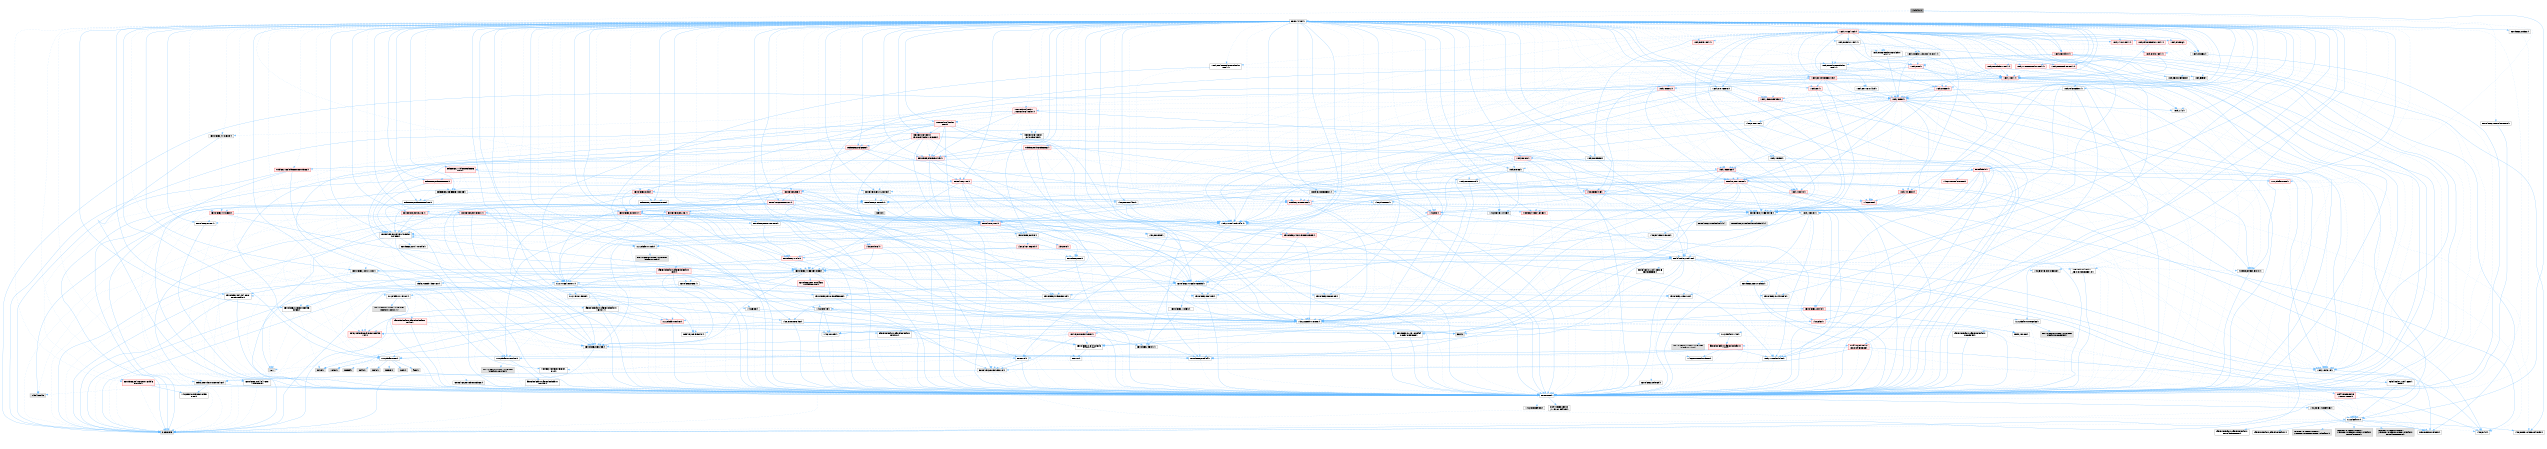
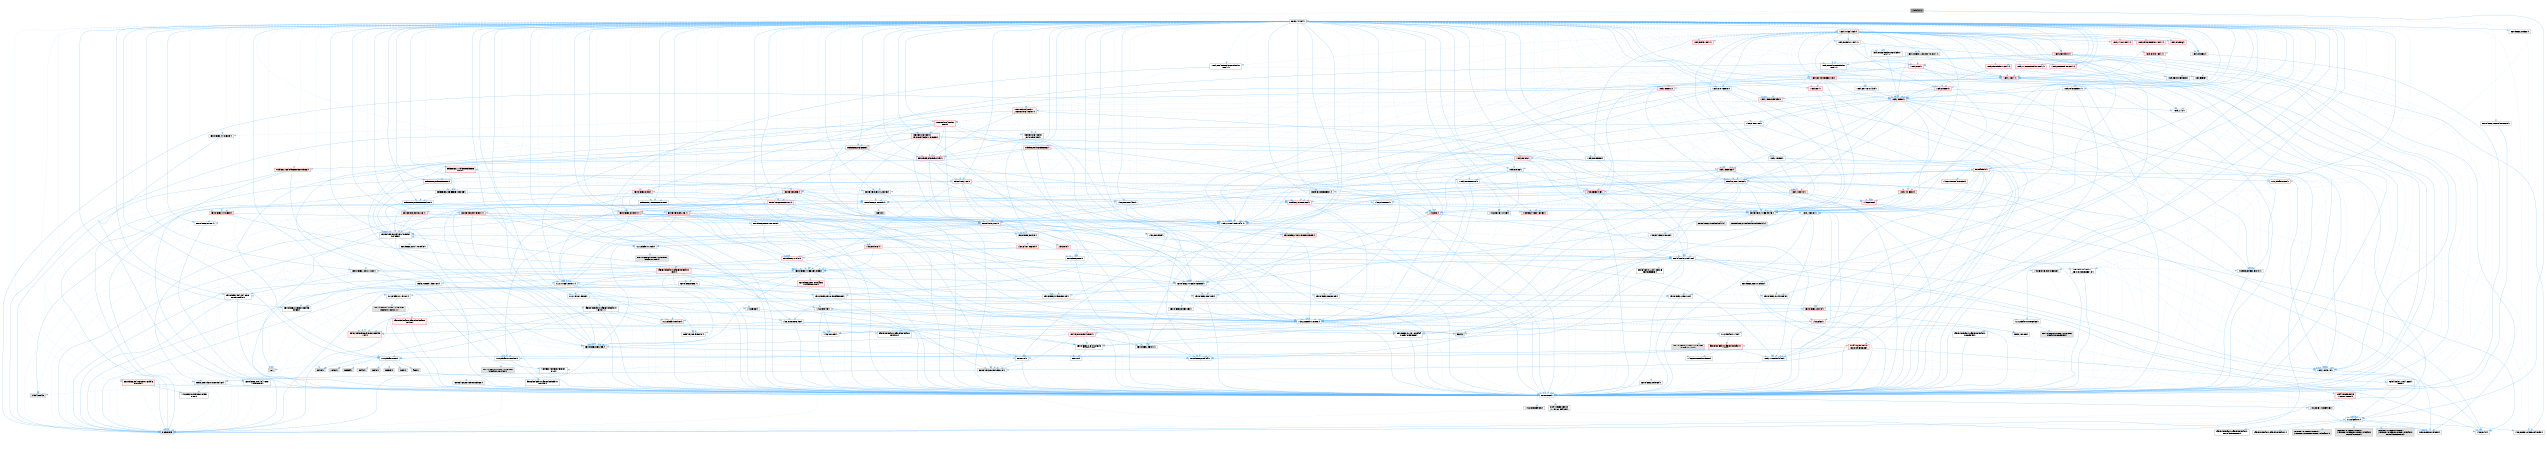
node "Templates/Models.h": label "Templates/Models.h" -> "Templates/CoreTypes.h"
